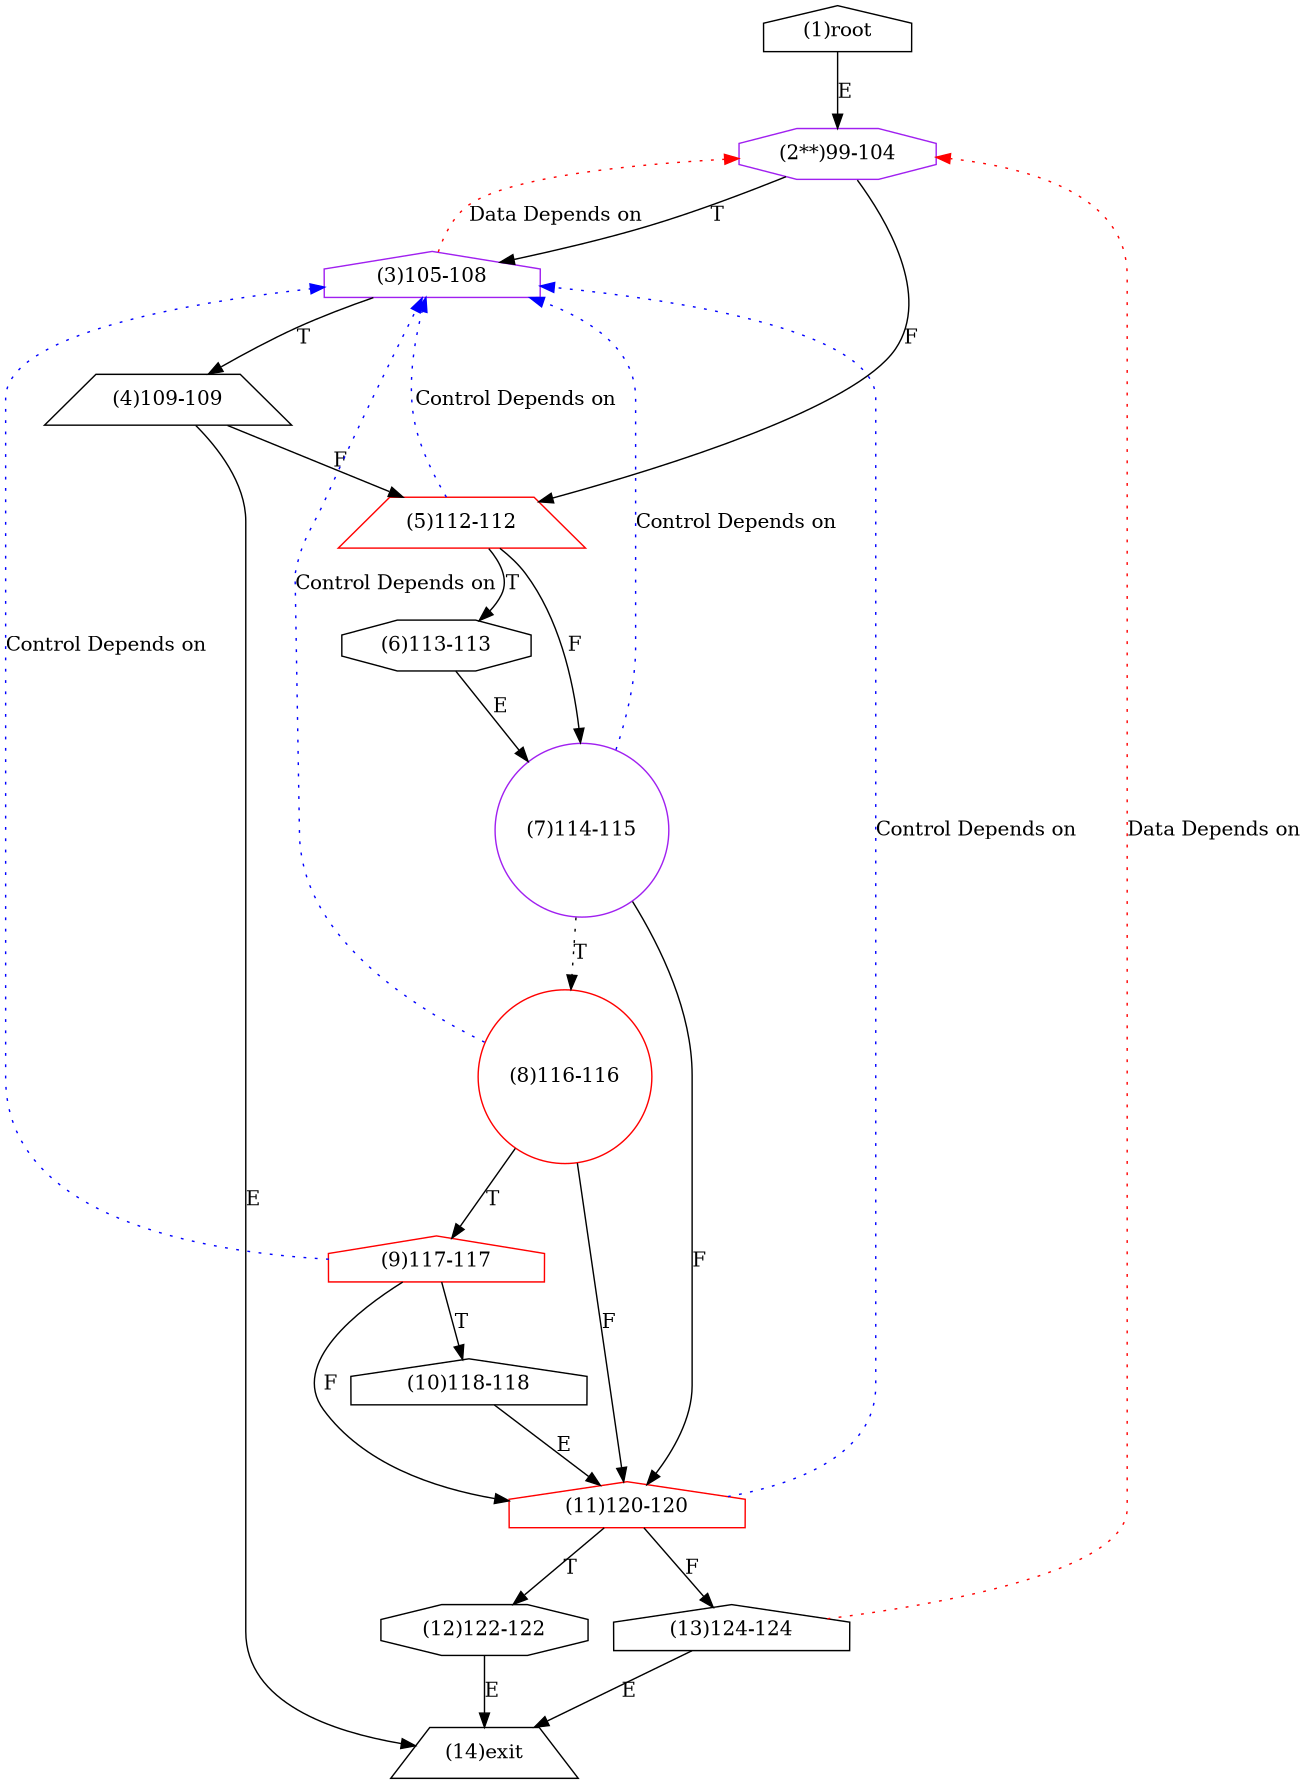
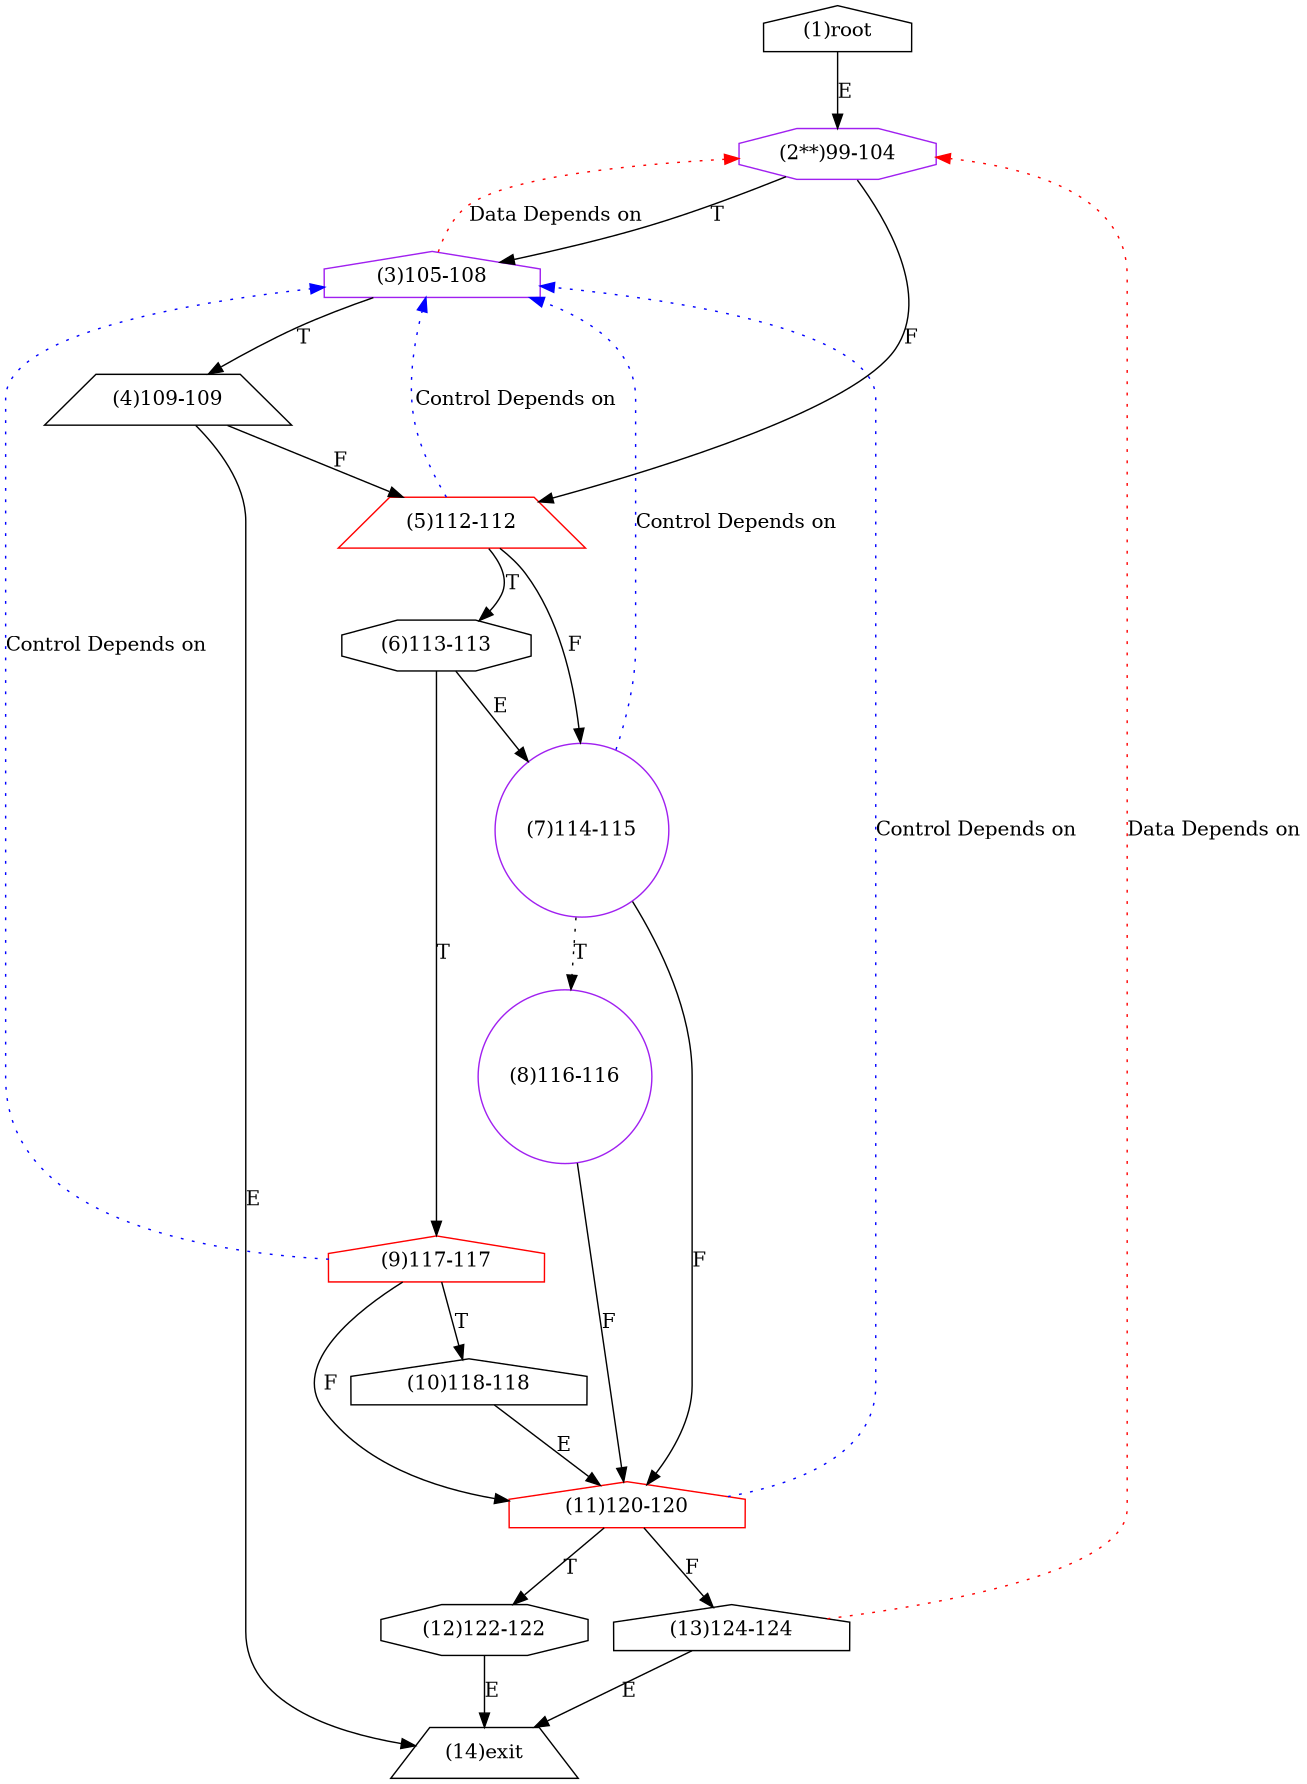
edge "(8)116-116" -> "(3)105-108": removed, label "Control Depends on"
node "(8)116-116": color red -> purple
edge "(8)116-116" -> "(9)117-117": now "(6)113-113" -> "(9)117-117"
